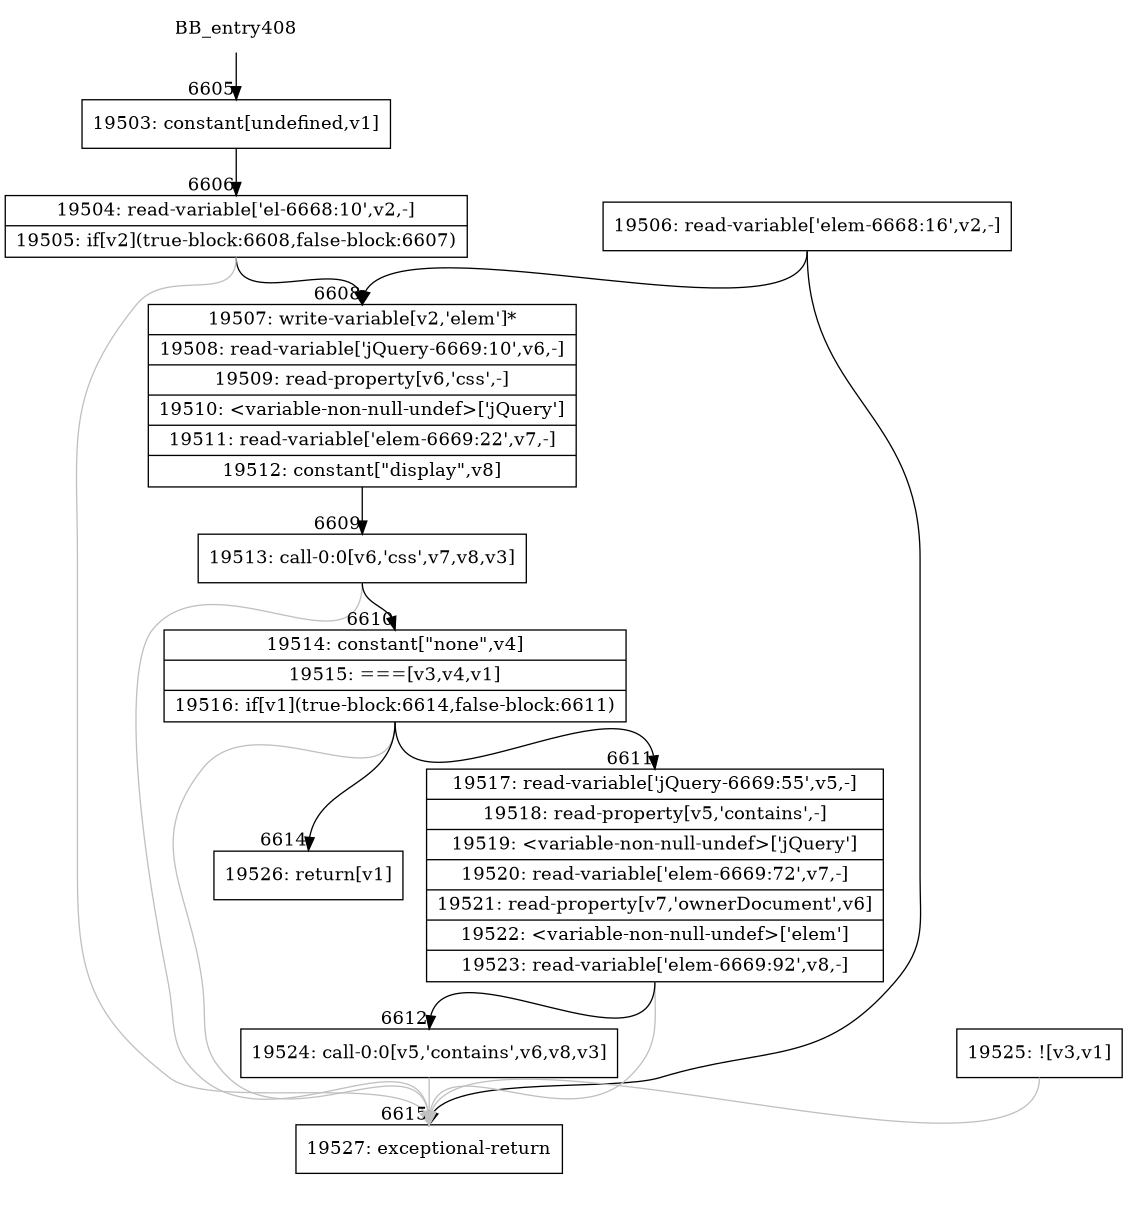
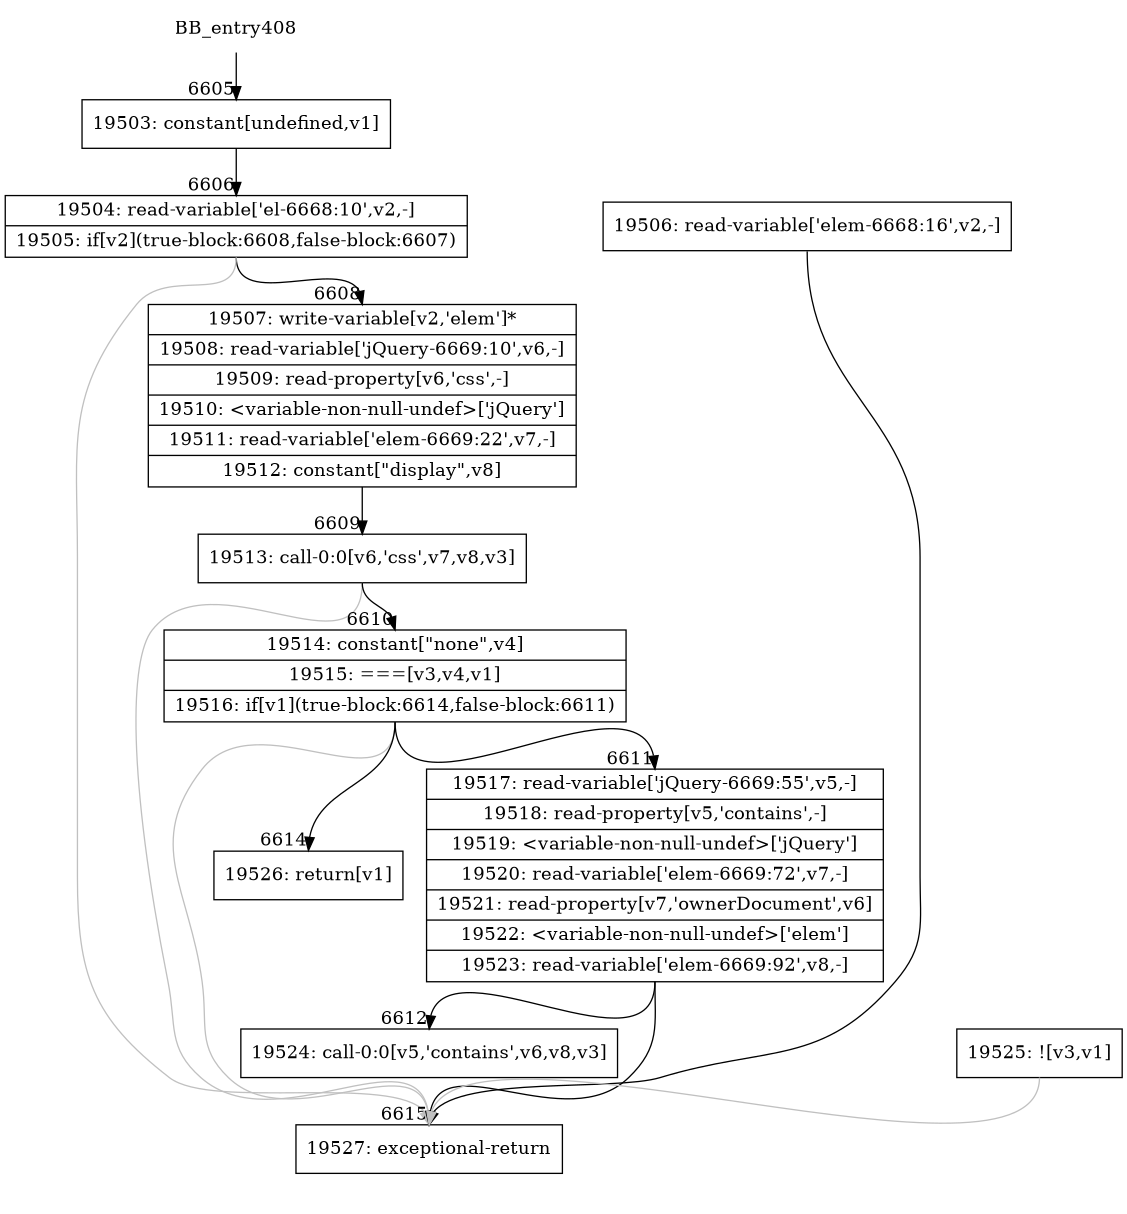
edge "19506: read-variable['elem-6668:16',v2,-]" -> "19507: write-variable[v2,'elem']*": removed
edge "19524: call-0:0[v5,'contains',v6,v8,v3]" -> "19527: exceptional-return": removed
edge "19517: read-variable['jQuery-6669:55',v5,-]" -> "19527: exceptional-return": color gray -> black
